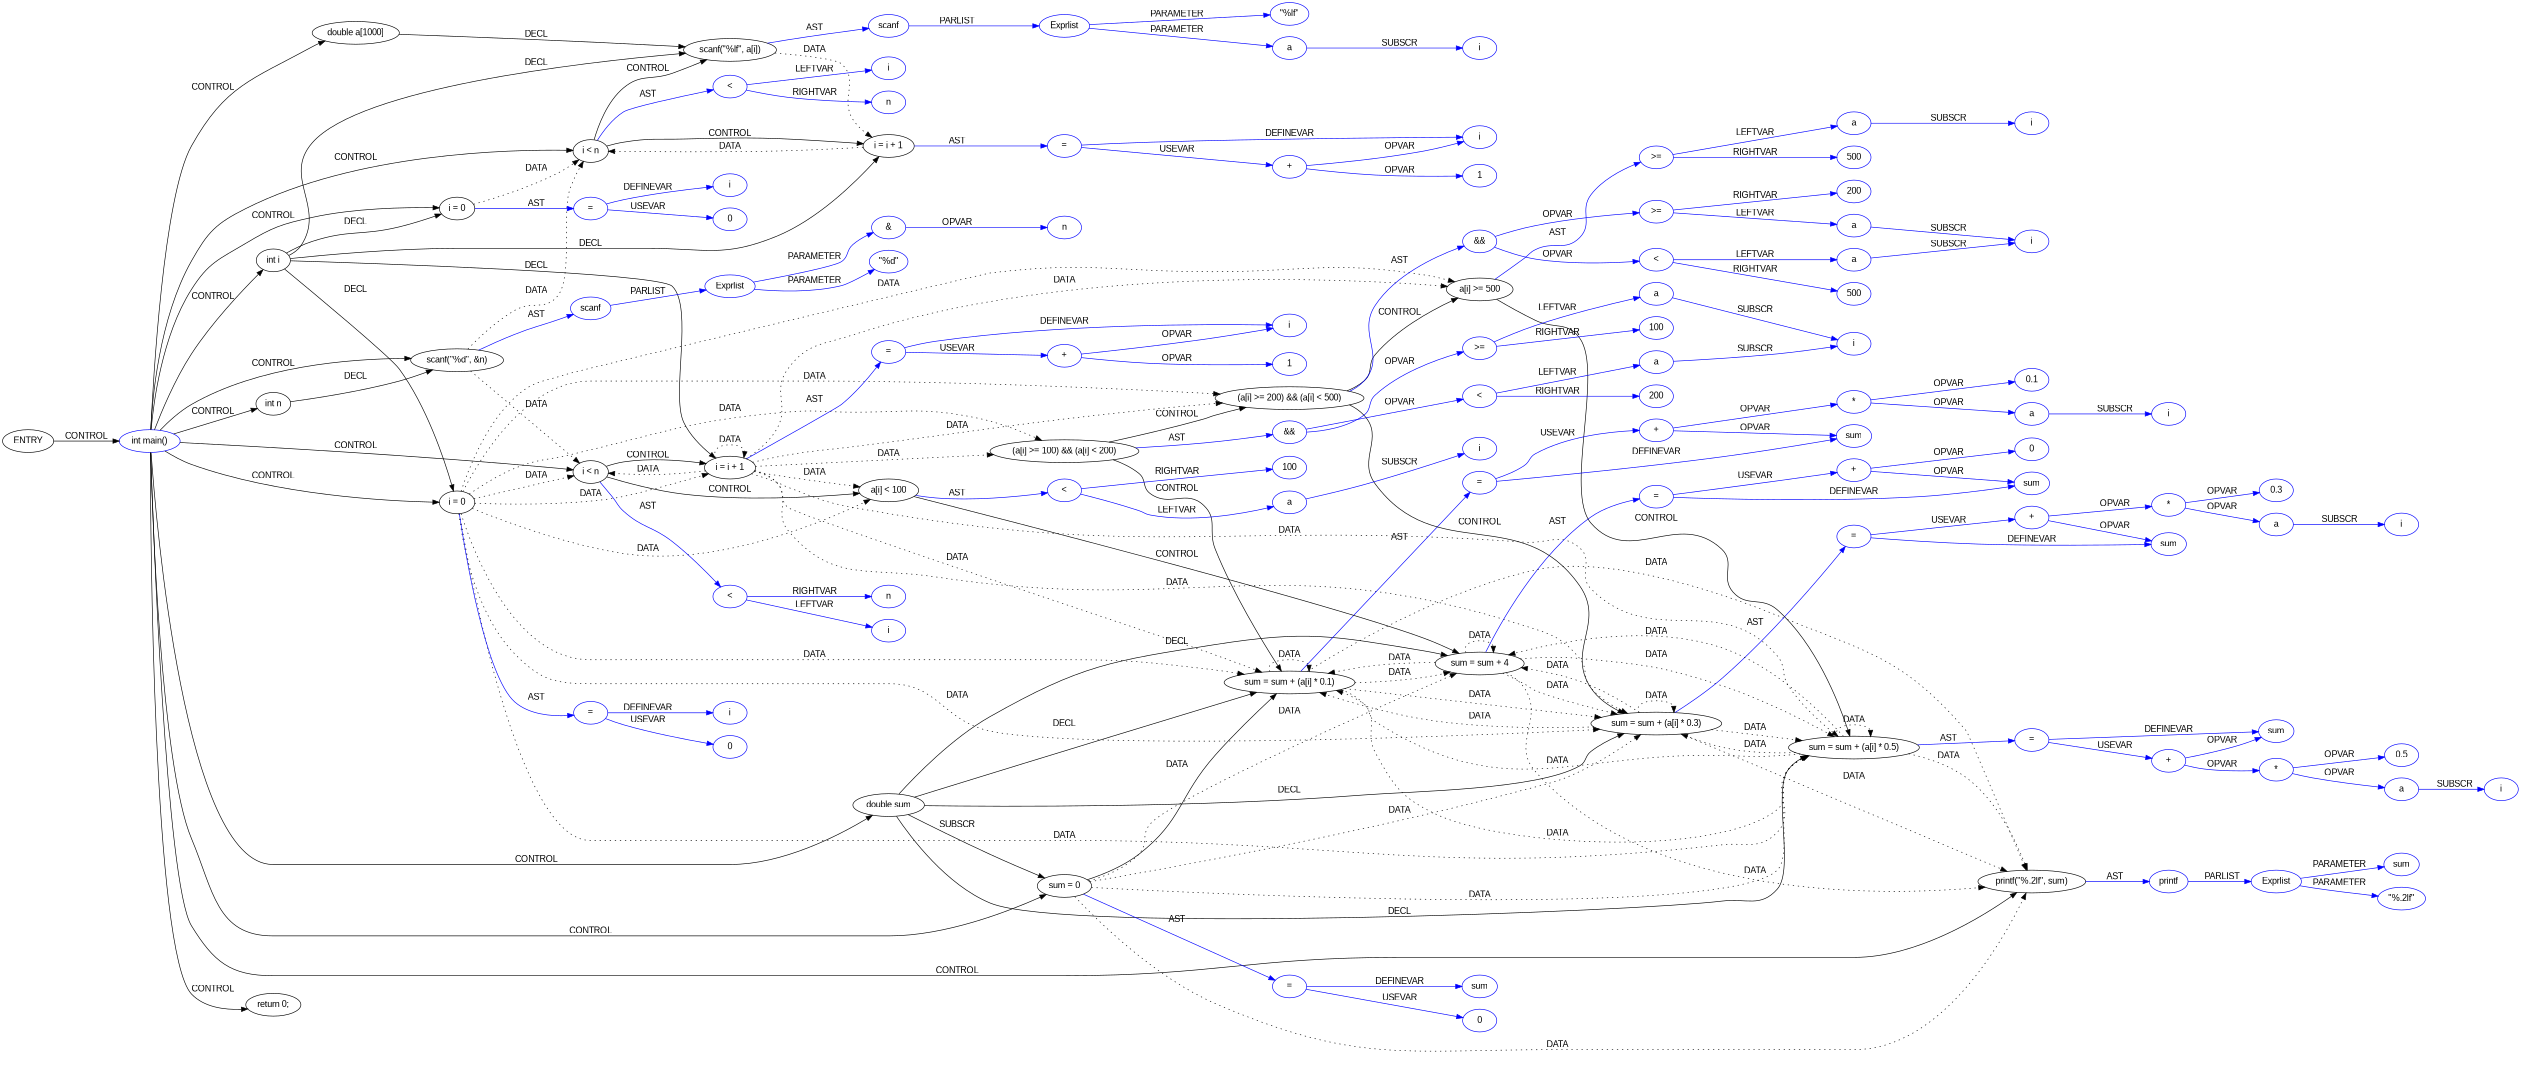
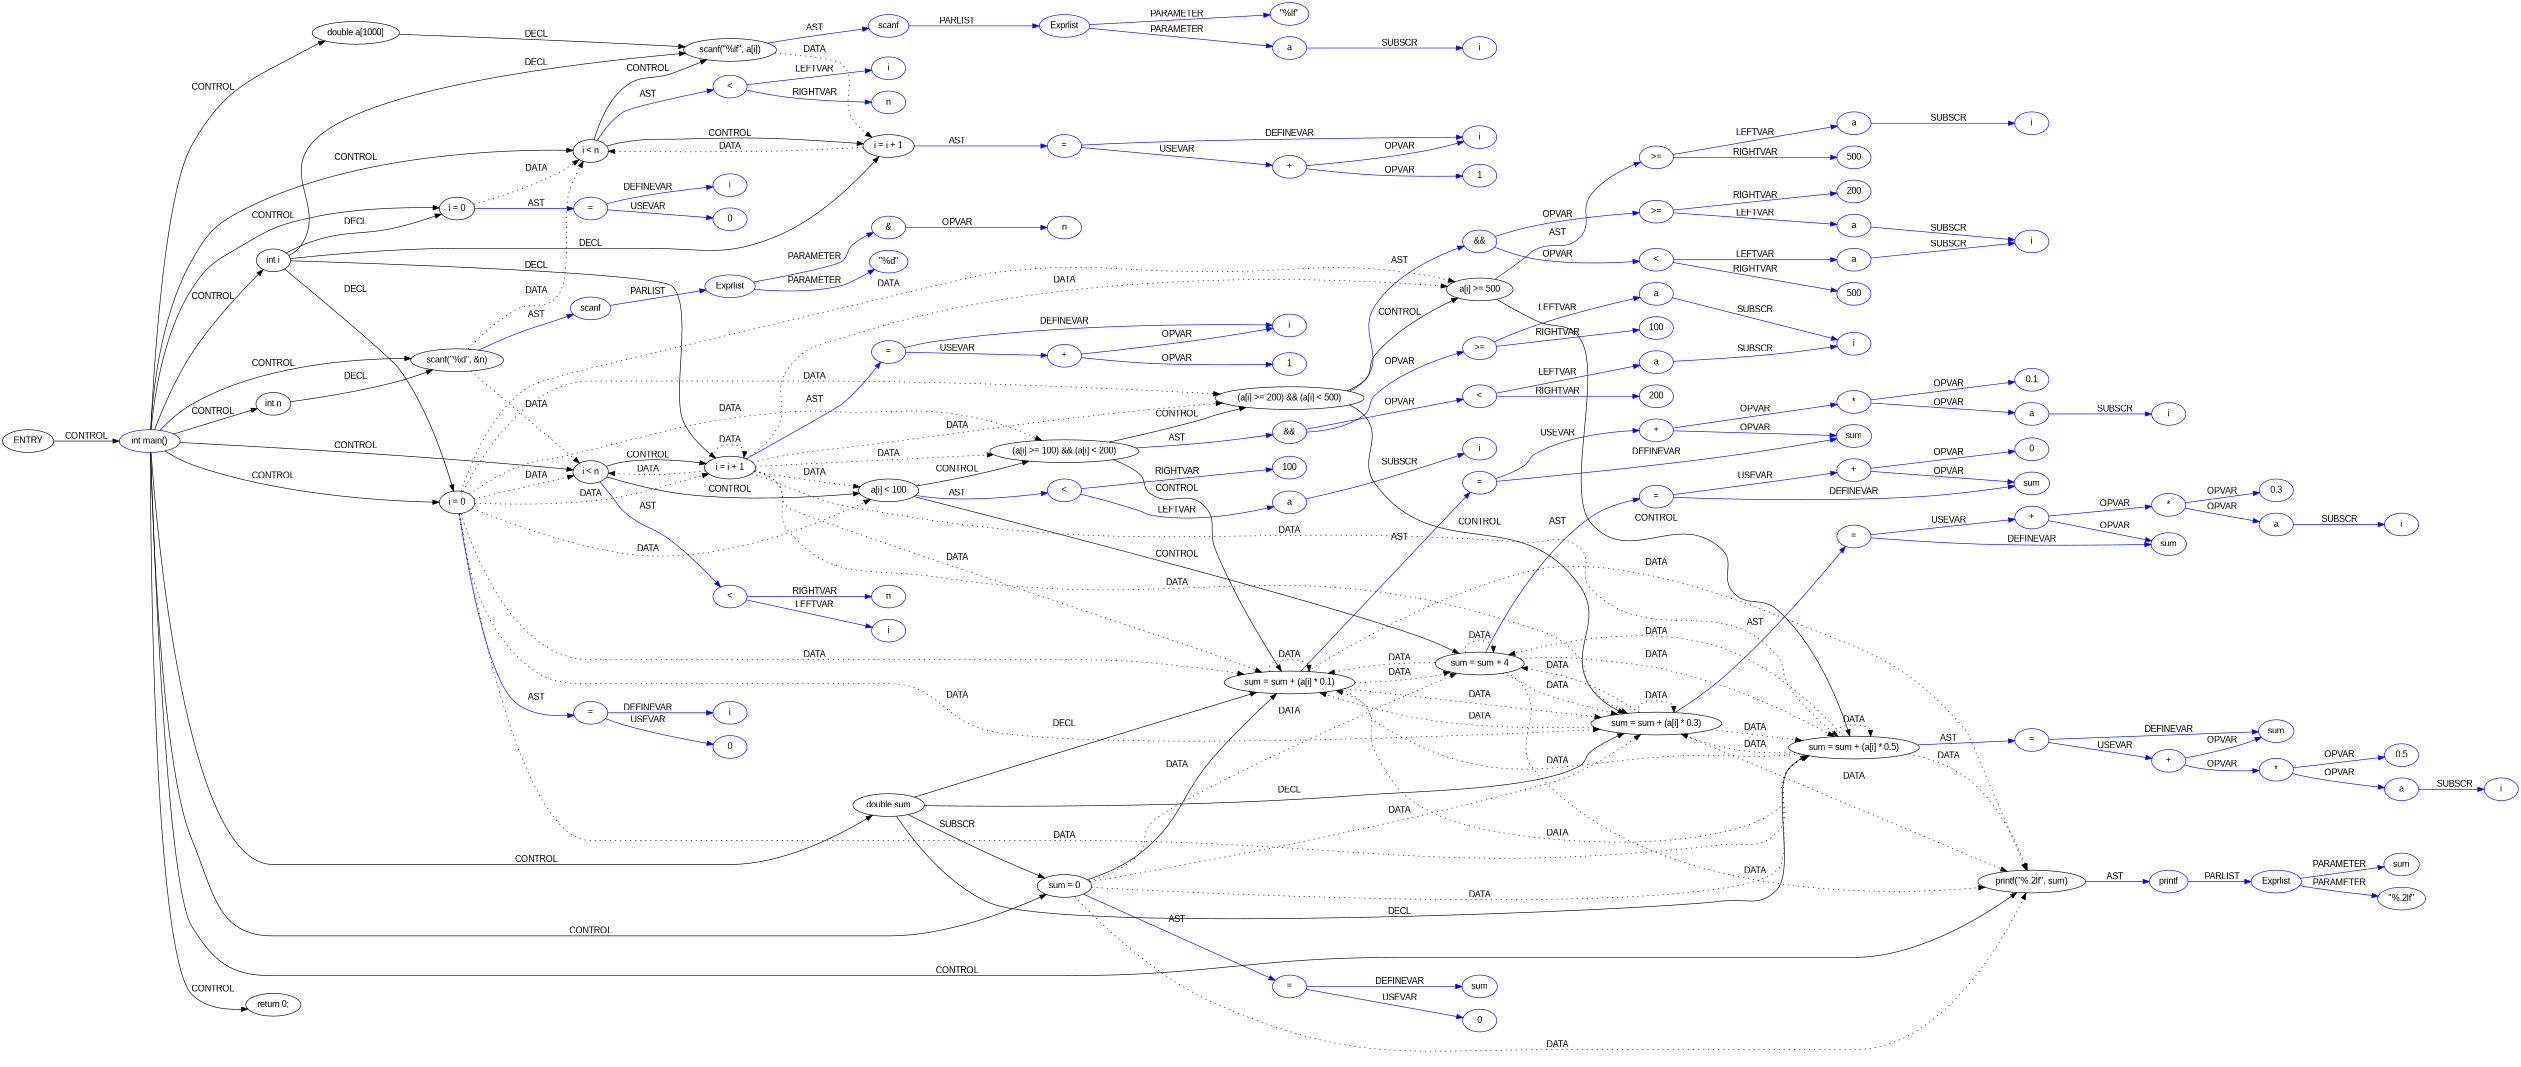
edge "a[i] < 100" -> "(a[i] >= 100) && (a[i] < 200)": added, label "CONTROL"
edge "double sum" -> "sum = sum + 4": removed, label "DECL"
